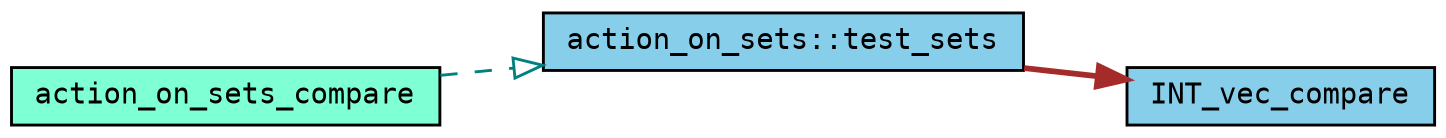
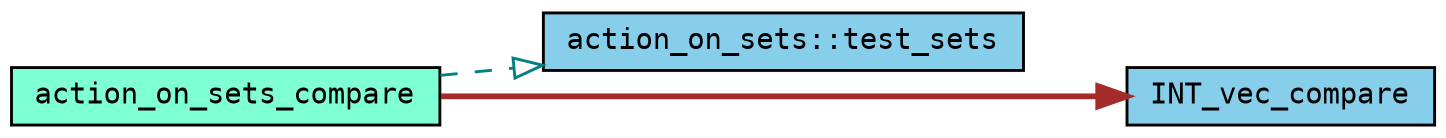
edge "action_on_sets::test_sets" -> "INT_vec_compare": now "action_on_sets_compare" -> "INT_vec_compare"
